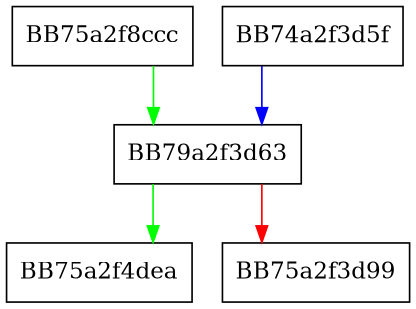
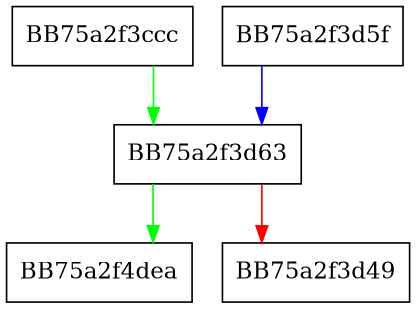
node "BB75a2f8ccc": label "BB75a2f8ccc" -> "BB75a2f3ccc"
node "BB74a2f3d5f": label "BB74a2f3d5f" -> "BB75a2f3d5f"
node "BB79a2f3d63": label "BB79a2f3d63" -> "BB75a2f3d63"
node "BB75a2f3d99": label "BB75a2f3d99" -> "BB75a2f3d49"
